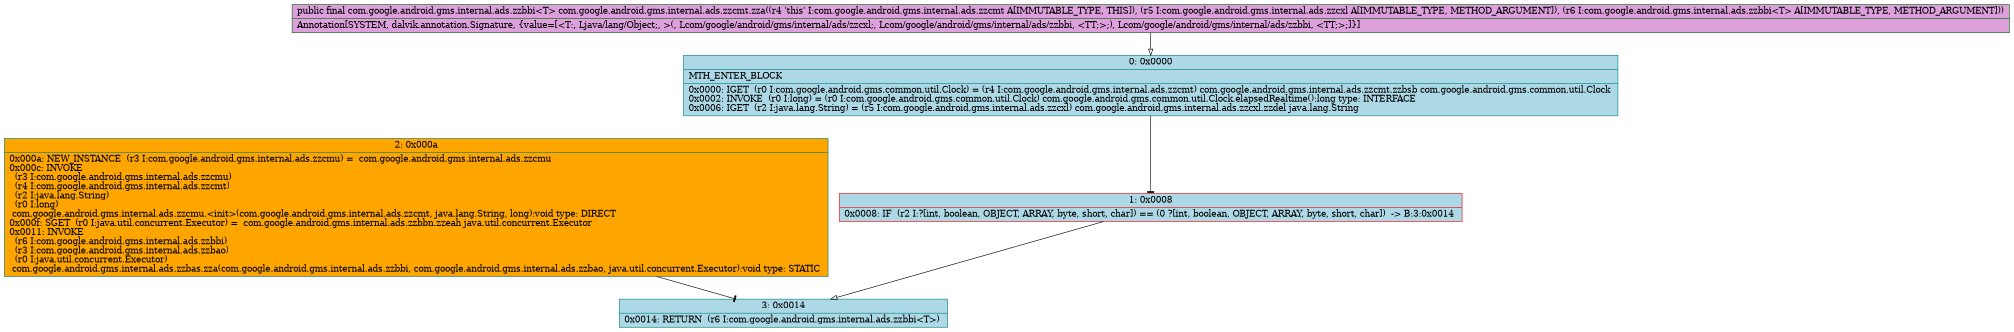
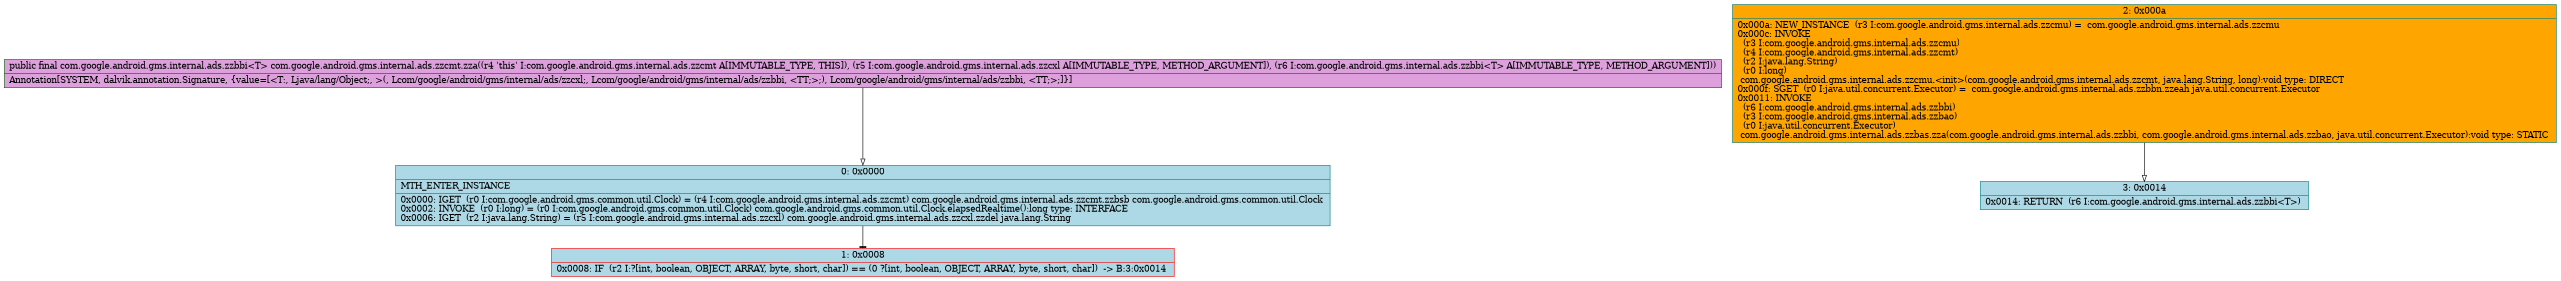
node "0: 0x0000": text "MTH_ENTER_BLOCK" -> "MTH_ENTER_INSTANCE"
edge "1: 0x0008" -> "3: 0x0014": removed
edge "2: 0x000a" -> "3: 0x0014": arrowhead tee -> onormal
